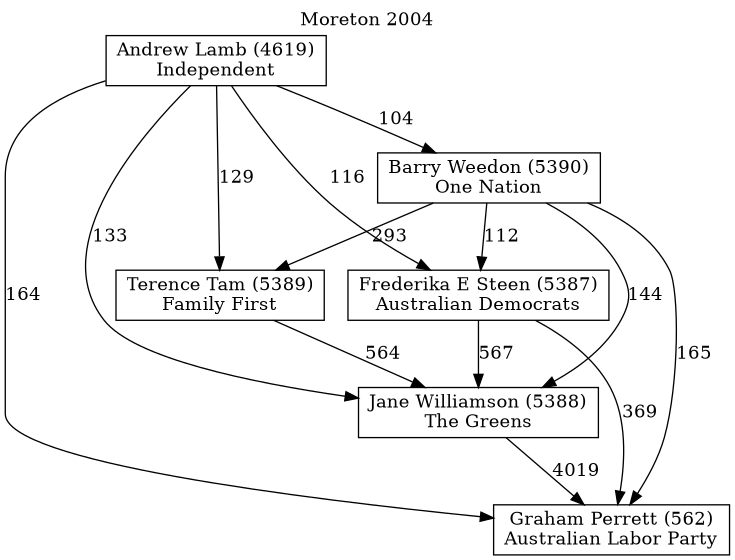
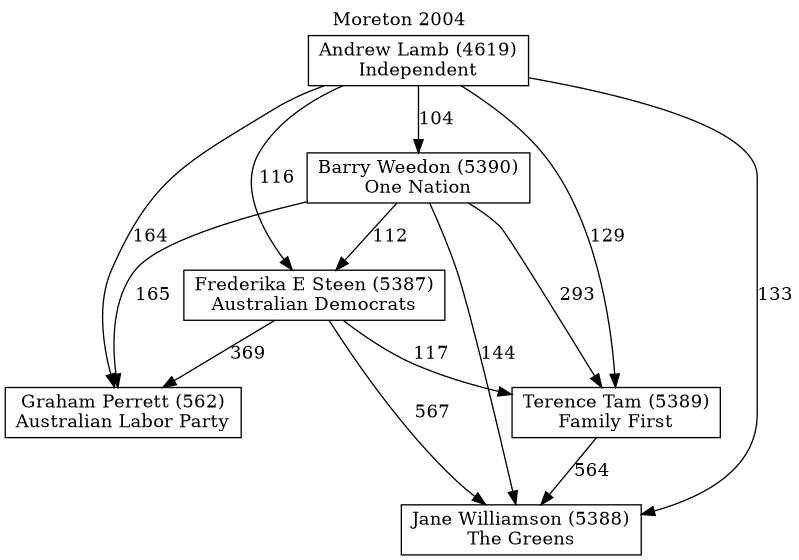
edge "Frederika E Steen (5387) Australian Democrats" -> "Terence Tam (5389) Family First": added, label "117"
edge "Jane Williamson (5388) The Greens" -> "Graham Perrett (562) Australian Labor Party": removed, label "4019"
